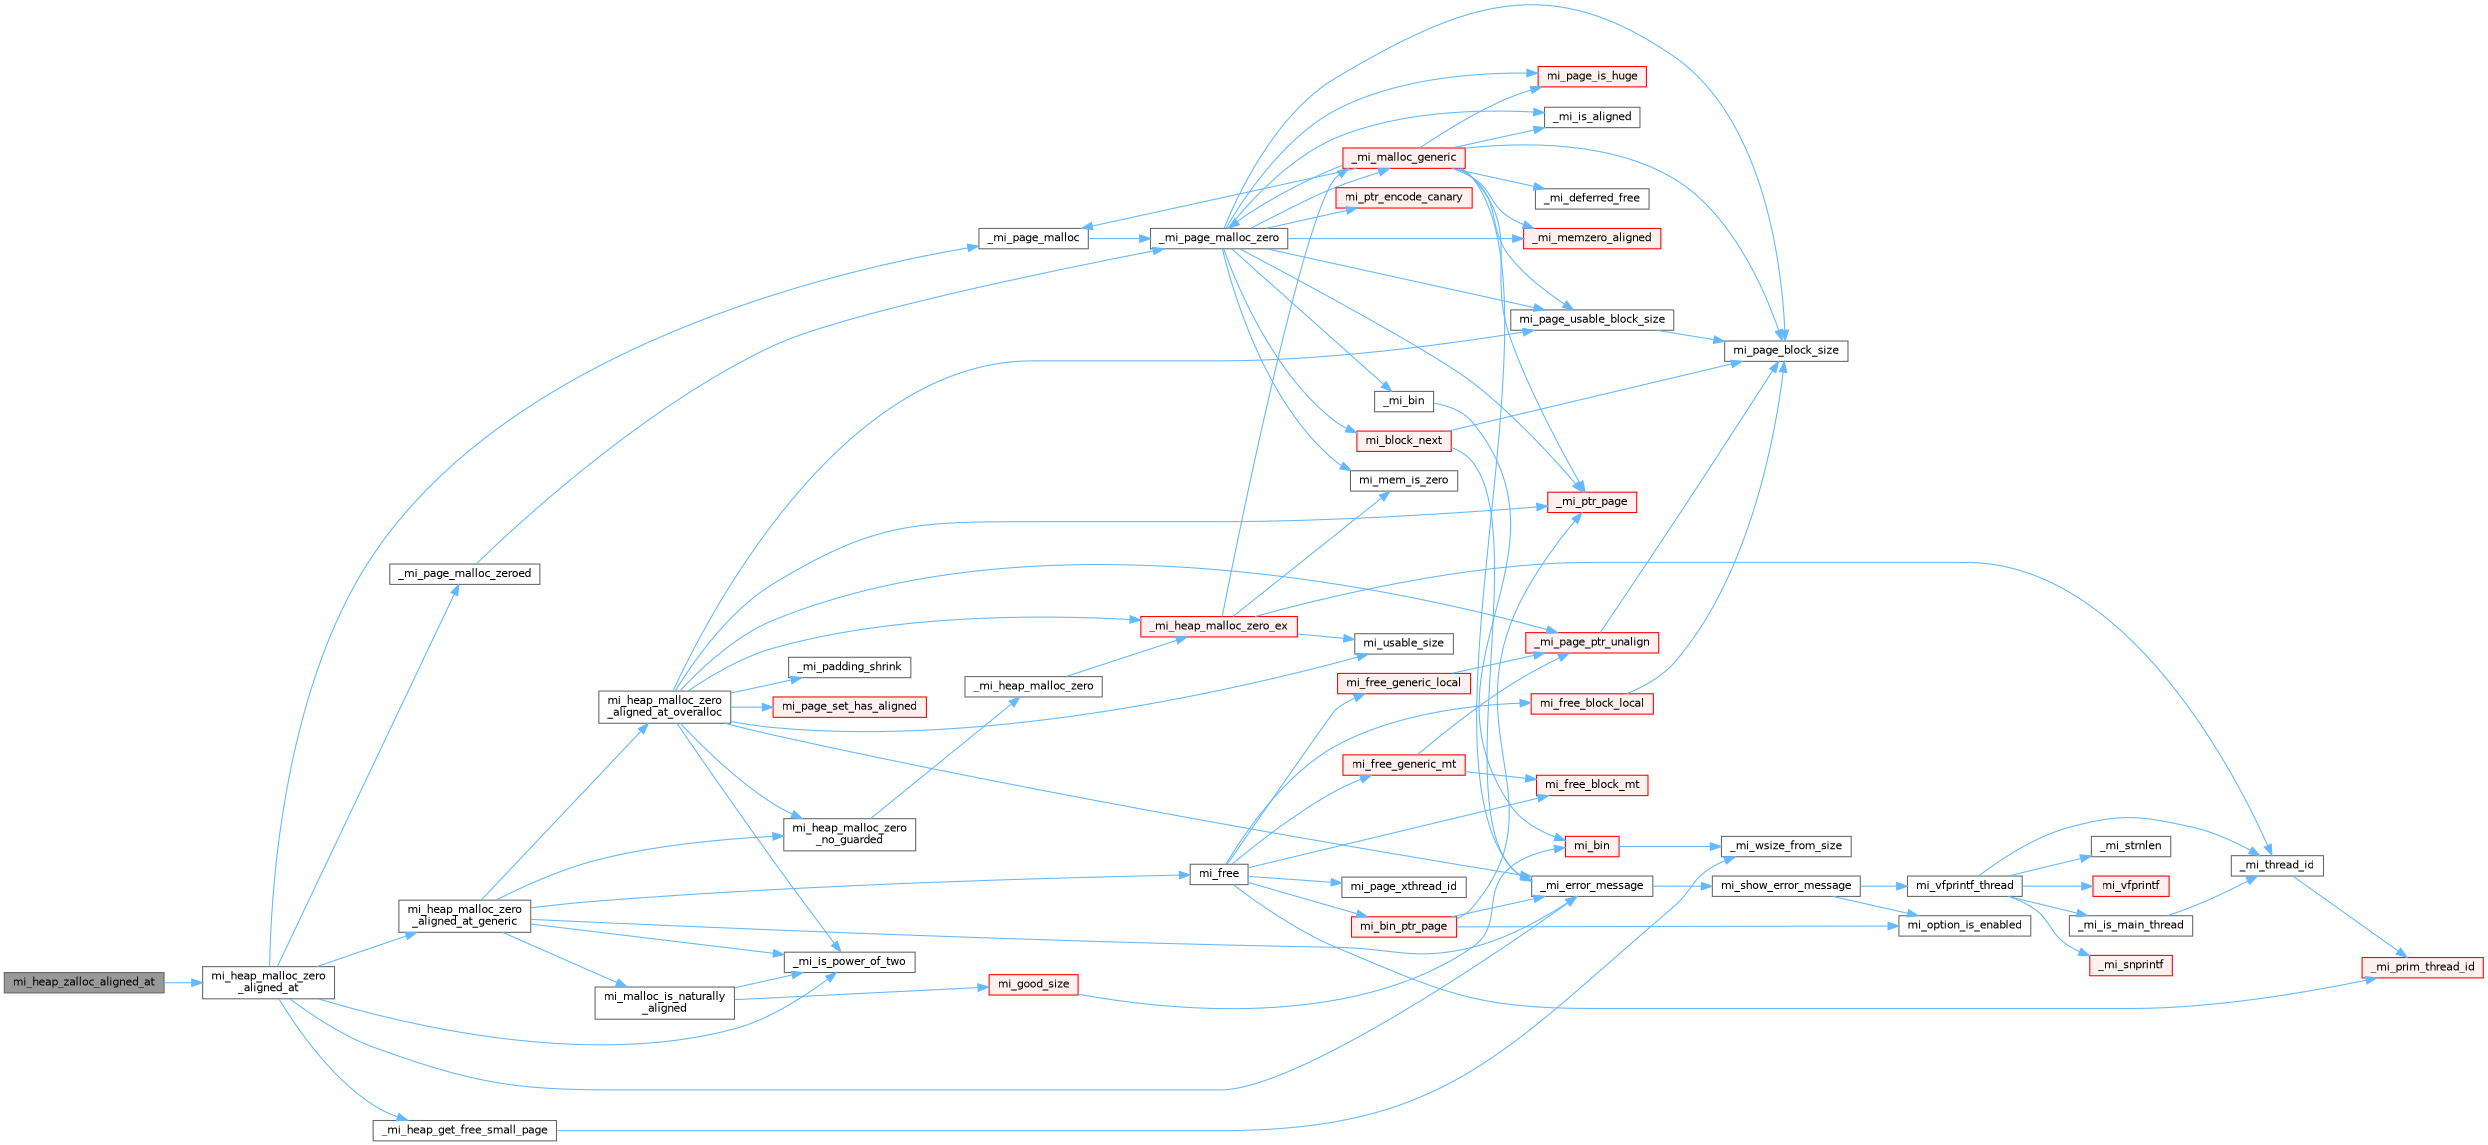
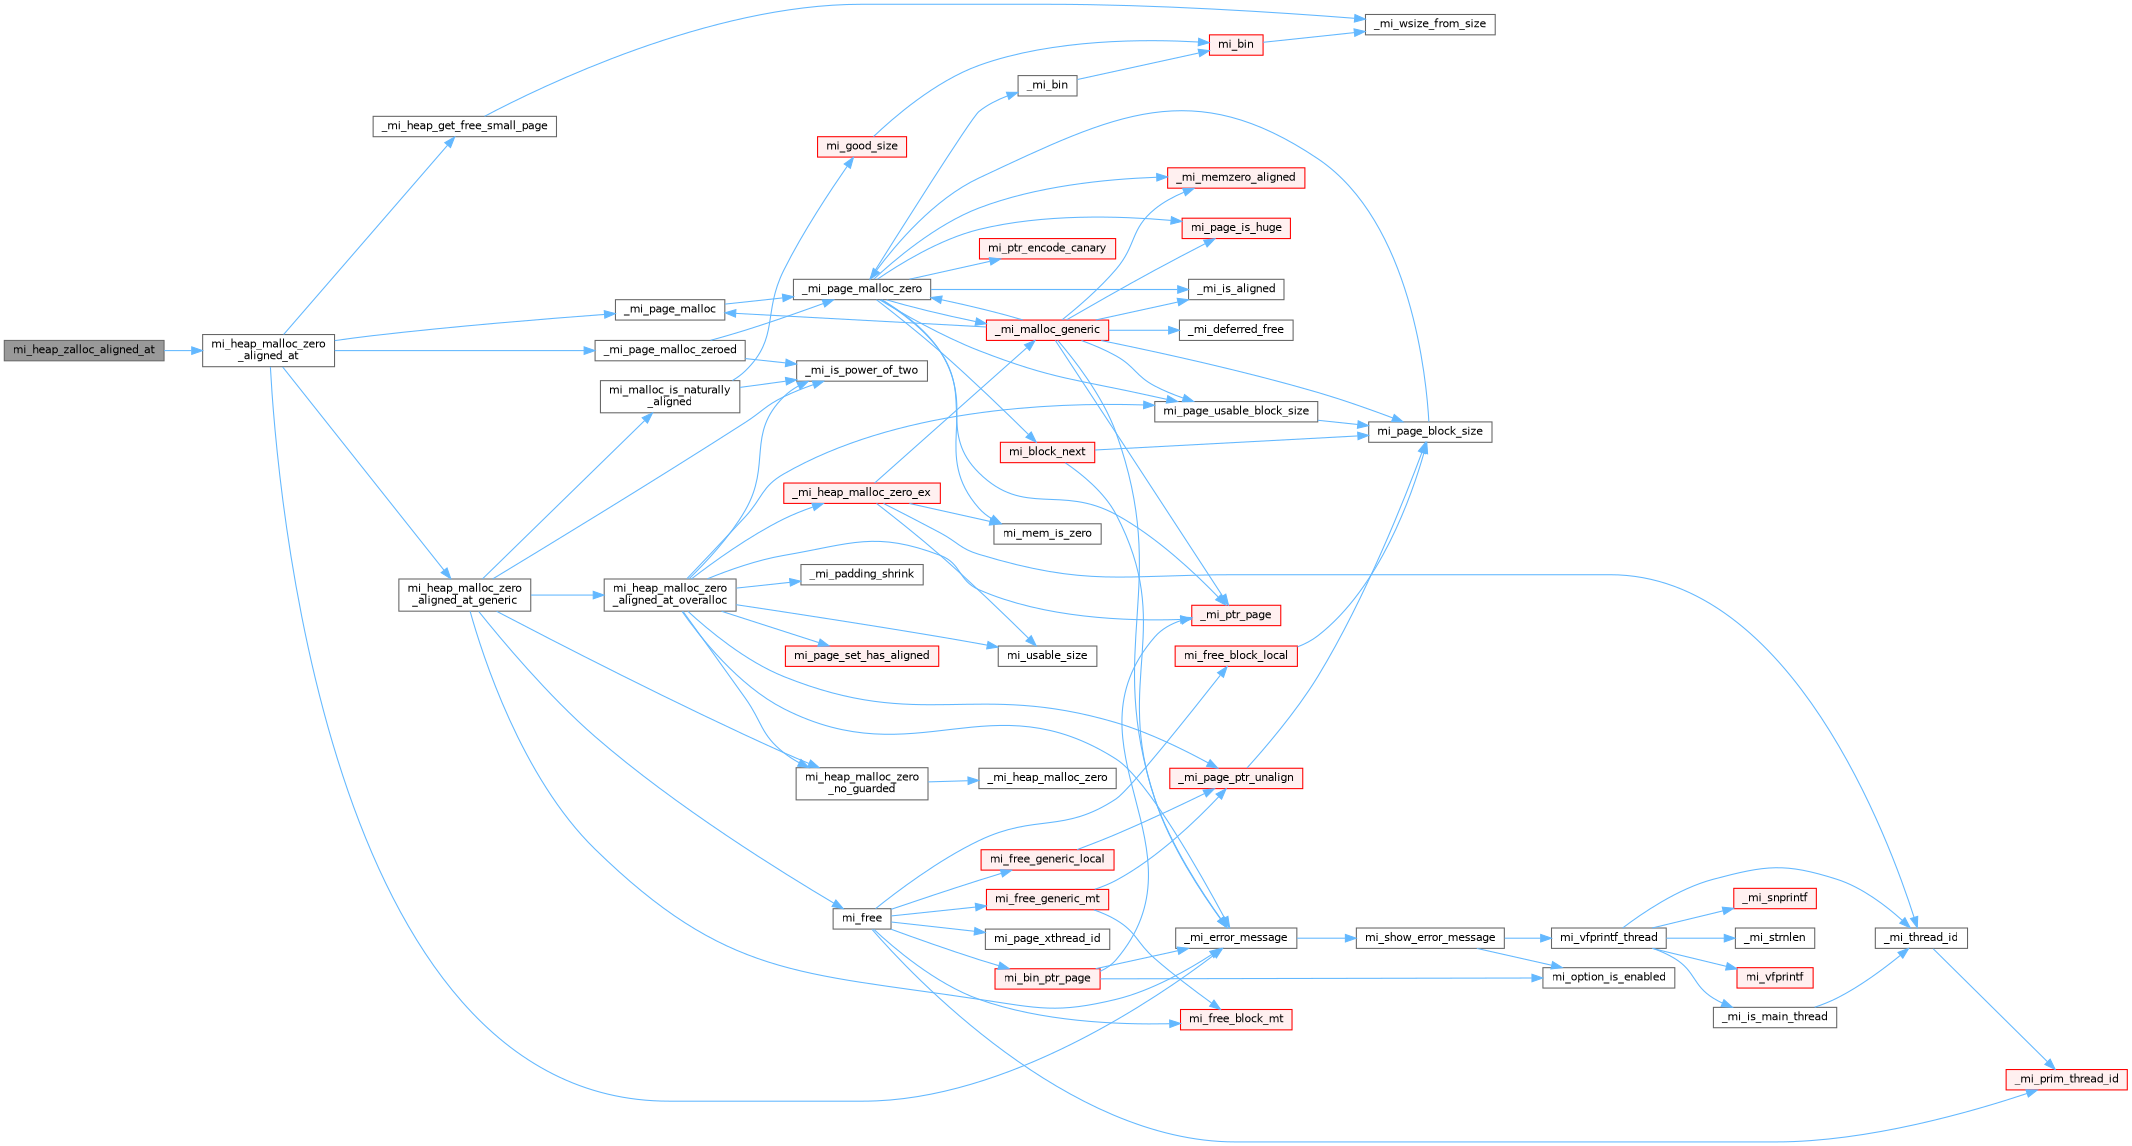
edge "_mi_page_malloc_zero" -> "mi_page_block_size": reversed
edge "_mi_heap_malloc_zero" -> "_mi_heap_malloc_zero_ex": removed
edge "mi_heap_malloc_zero _aligned_at" -> "_mi_is_power_of_two": now "_mi_page_malloc_zeroed" -> "_mi_is_power_of_two"
